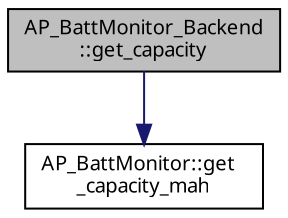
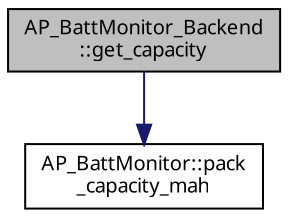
node "AP_BattMonitor::get _capacity_mah": label "AP_BattMonitor::get _capacity_mah" -> "AP_BattMonitor::pack _capacity_mah"
